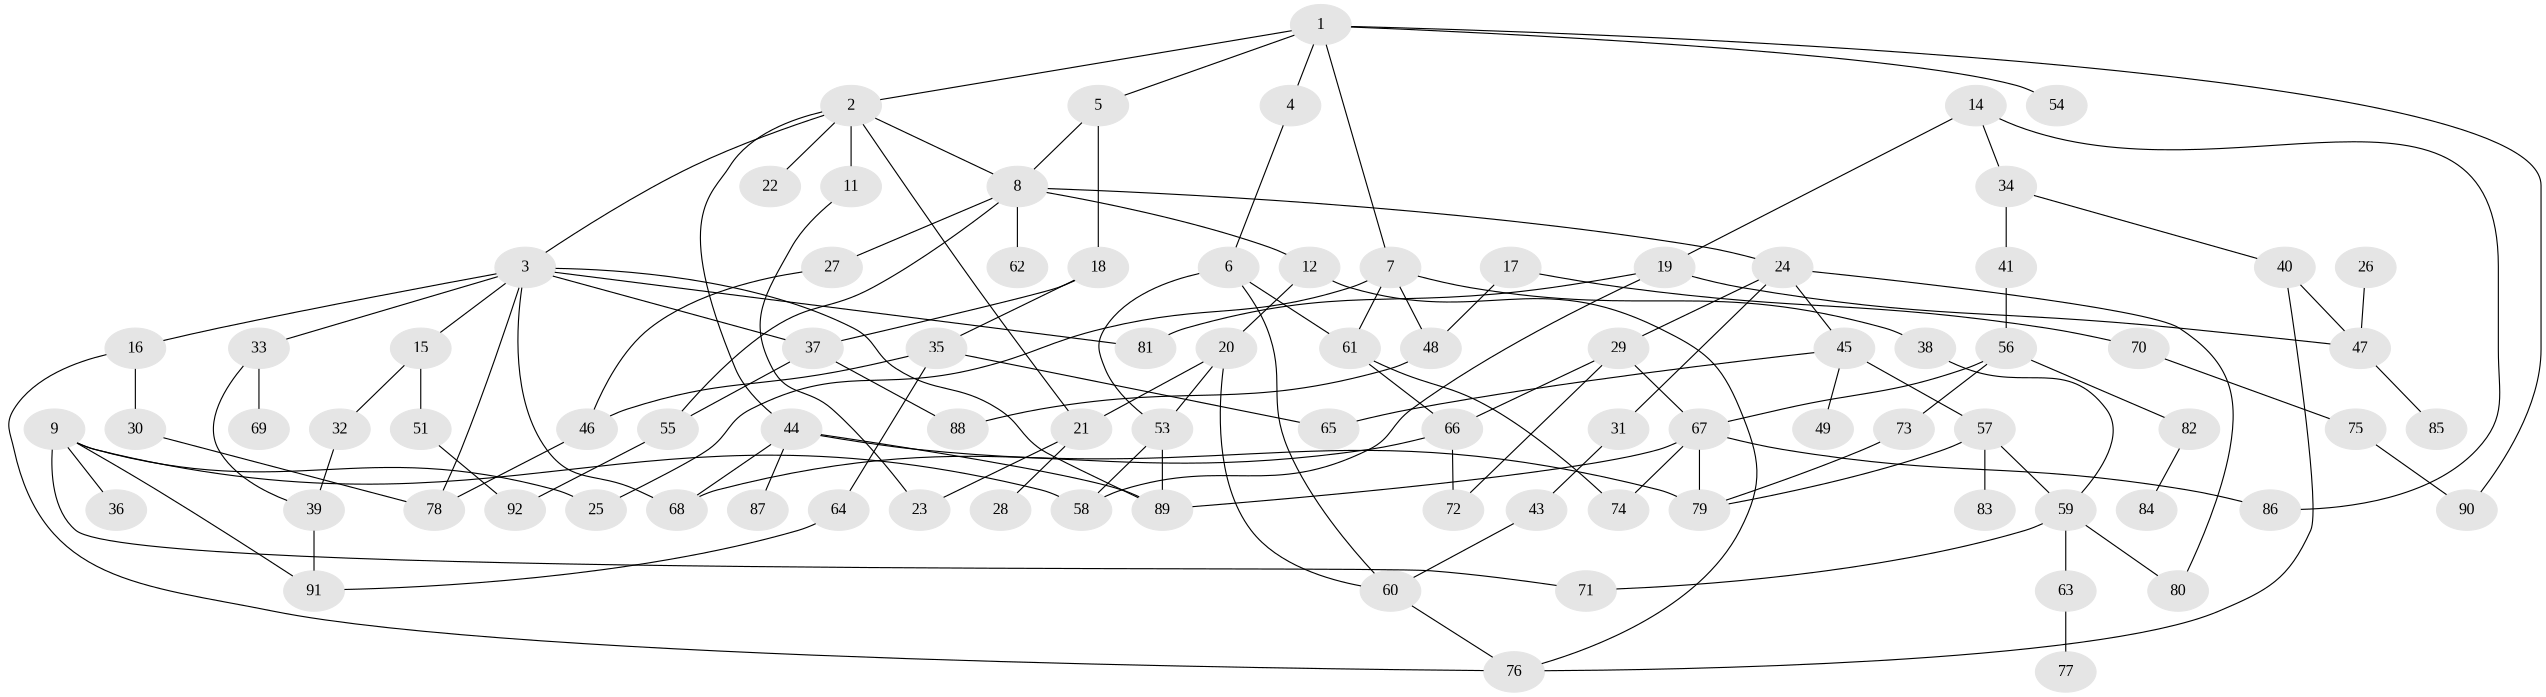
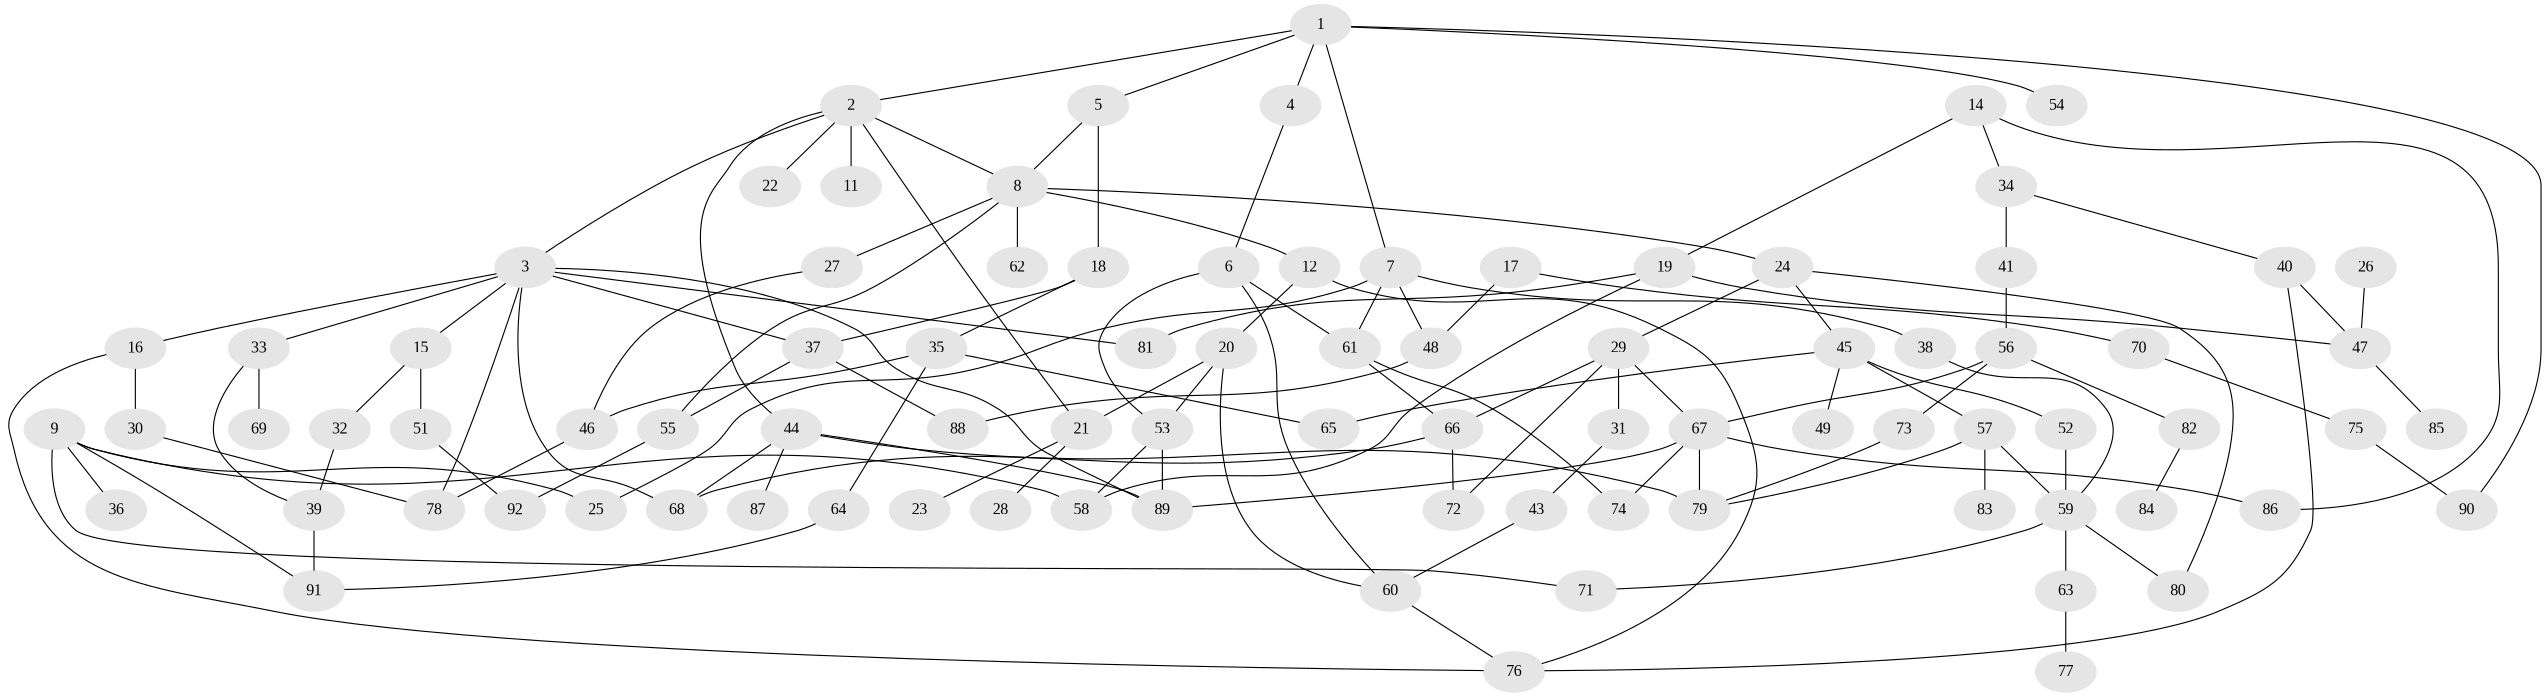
edge "24" -- "31": now "29" -- "31"
edge "11" -- "23": removed
node "52": added
